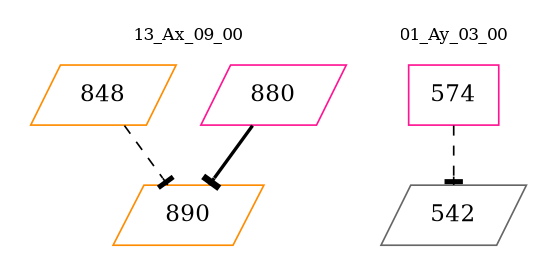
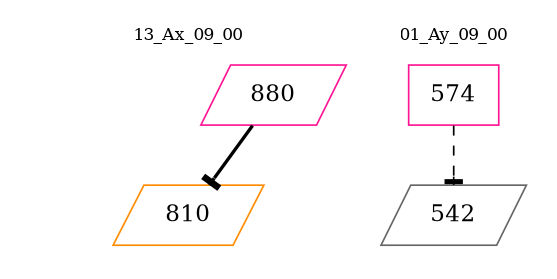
cluster "01_Ay_03_00": label "01_Ay_03_00" -> "01_Ay_09_00"
node "848": removed
node "890": label "890" -> "810"
